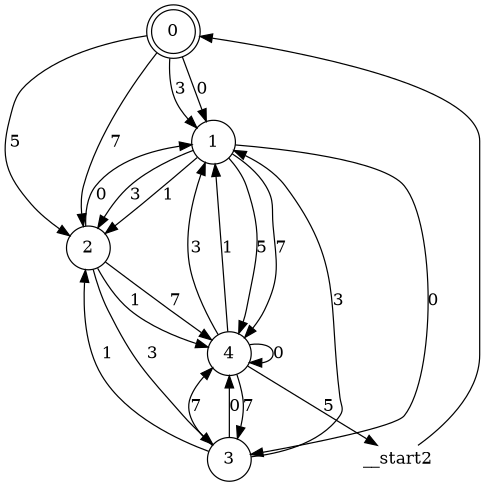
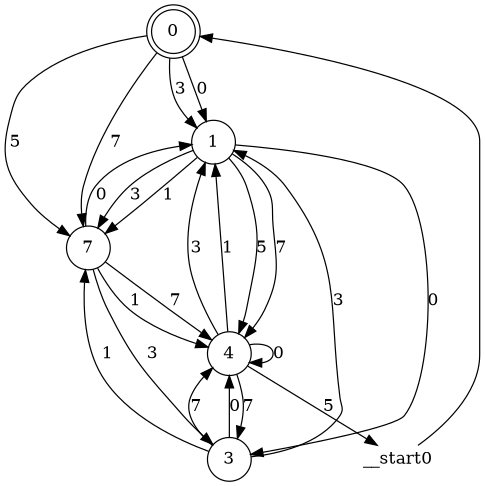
node "2": label "2" -> "7"
node "__start2": label "__start2" -> "__start0"
